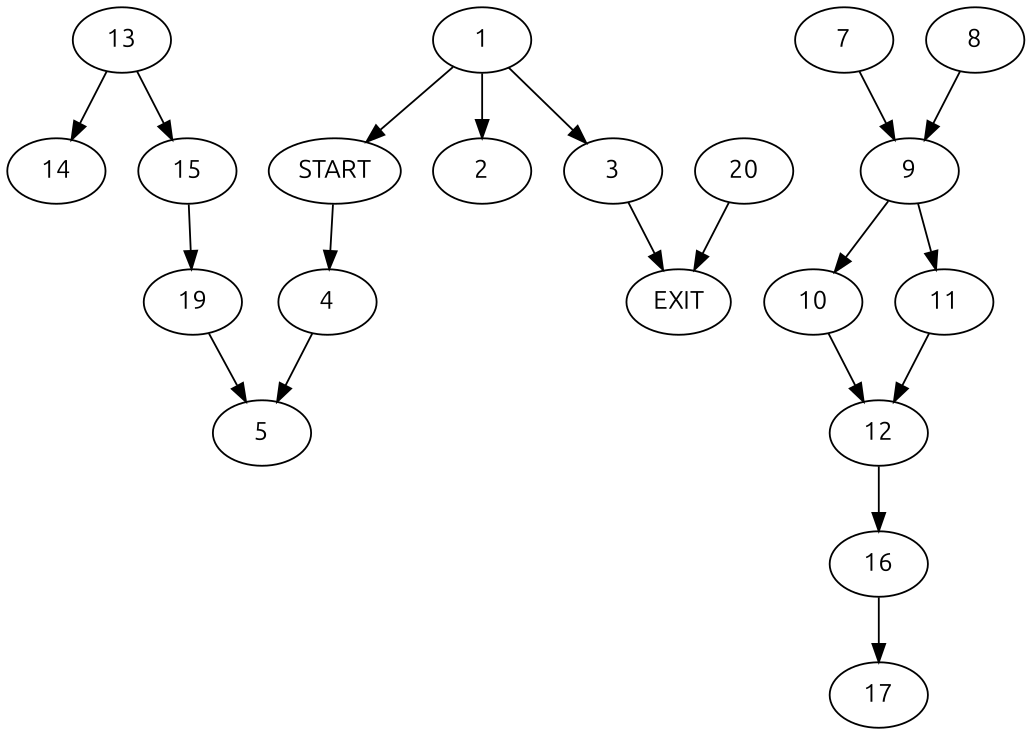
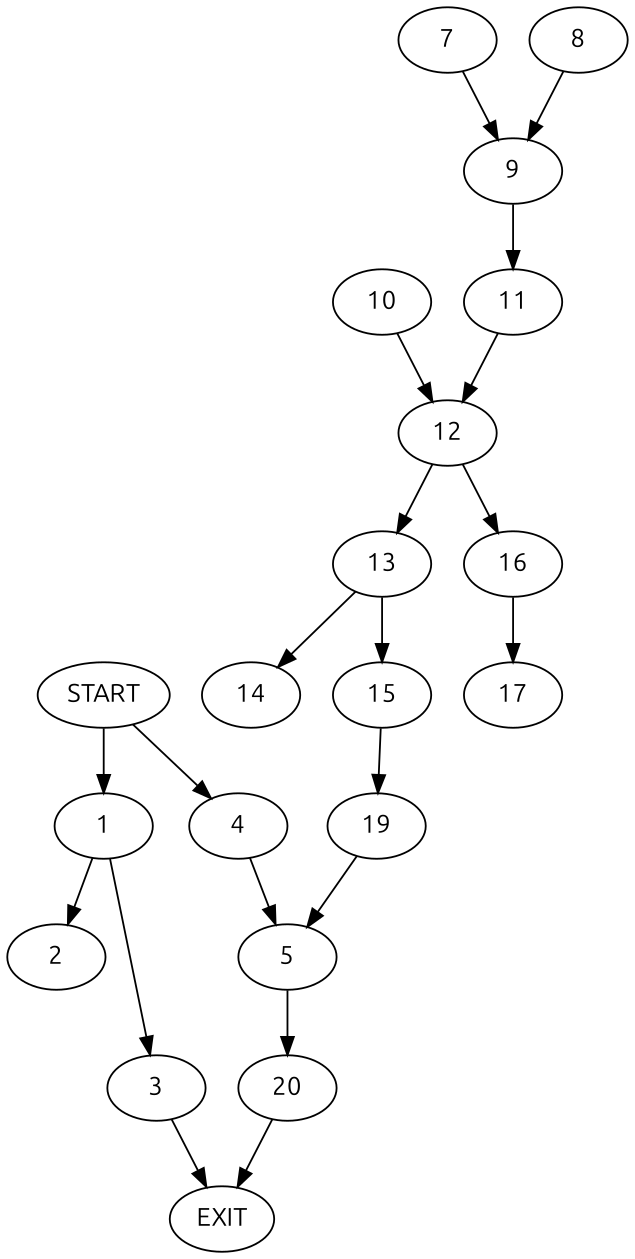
edge "1" -> "START": reversed
edge "9" -> "10": removed
edge "12" -> "13": added
edge "5" -> "20": added
